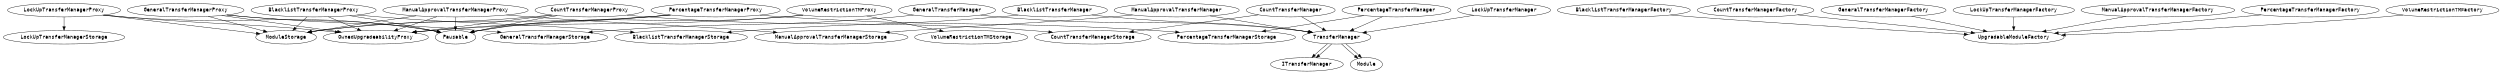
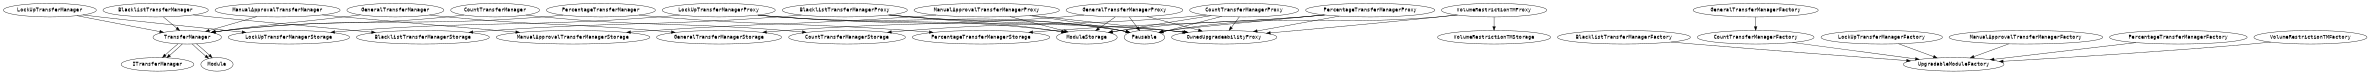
edge "GeneralTransferManagerFactory" -> "UpgradableModuleFactory": now "GeneralTransferManagerFactory" -> "CountTransferManagerFactory"
edge "LockUpTransferManager" -> "LockUpTransferManagerStorage": added
